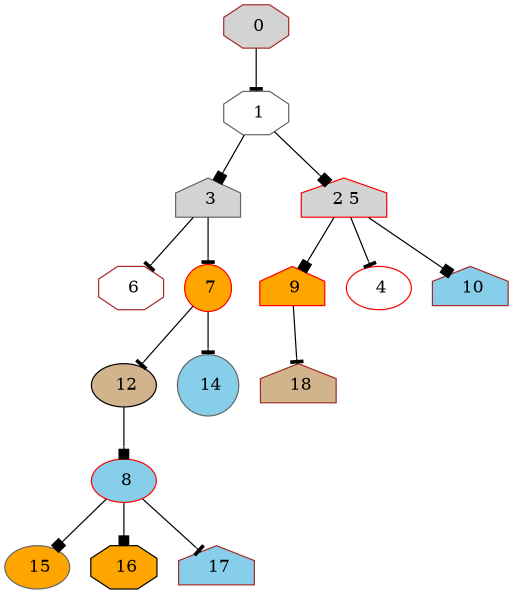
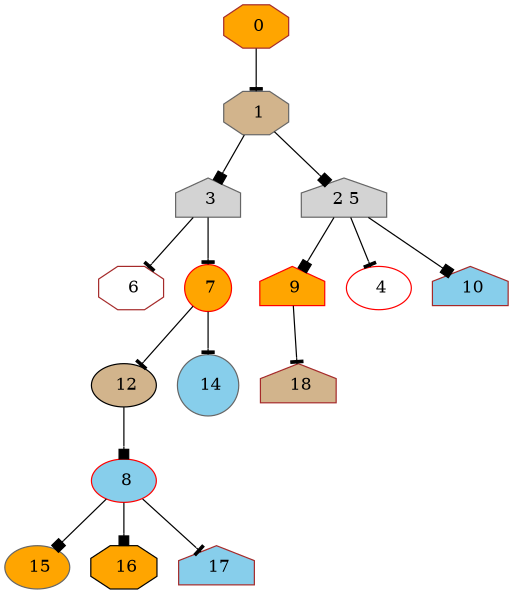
node "0": fillcolor lightgrey -> orange
node "1": fillcolor white -> tan
node "2 5": color red -> gray40
